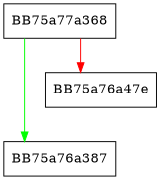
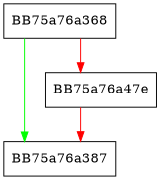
node "BB75a77a368": label "BB75a77a368" -> "BB75a76a368"
edge "BB75a76a47e" -> "BB75a76a387": added
